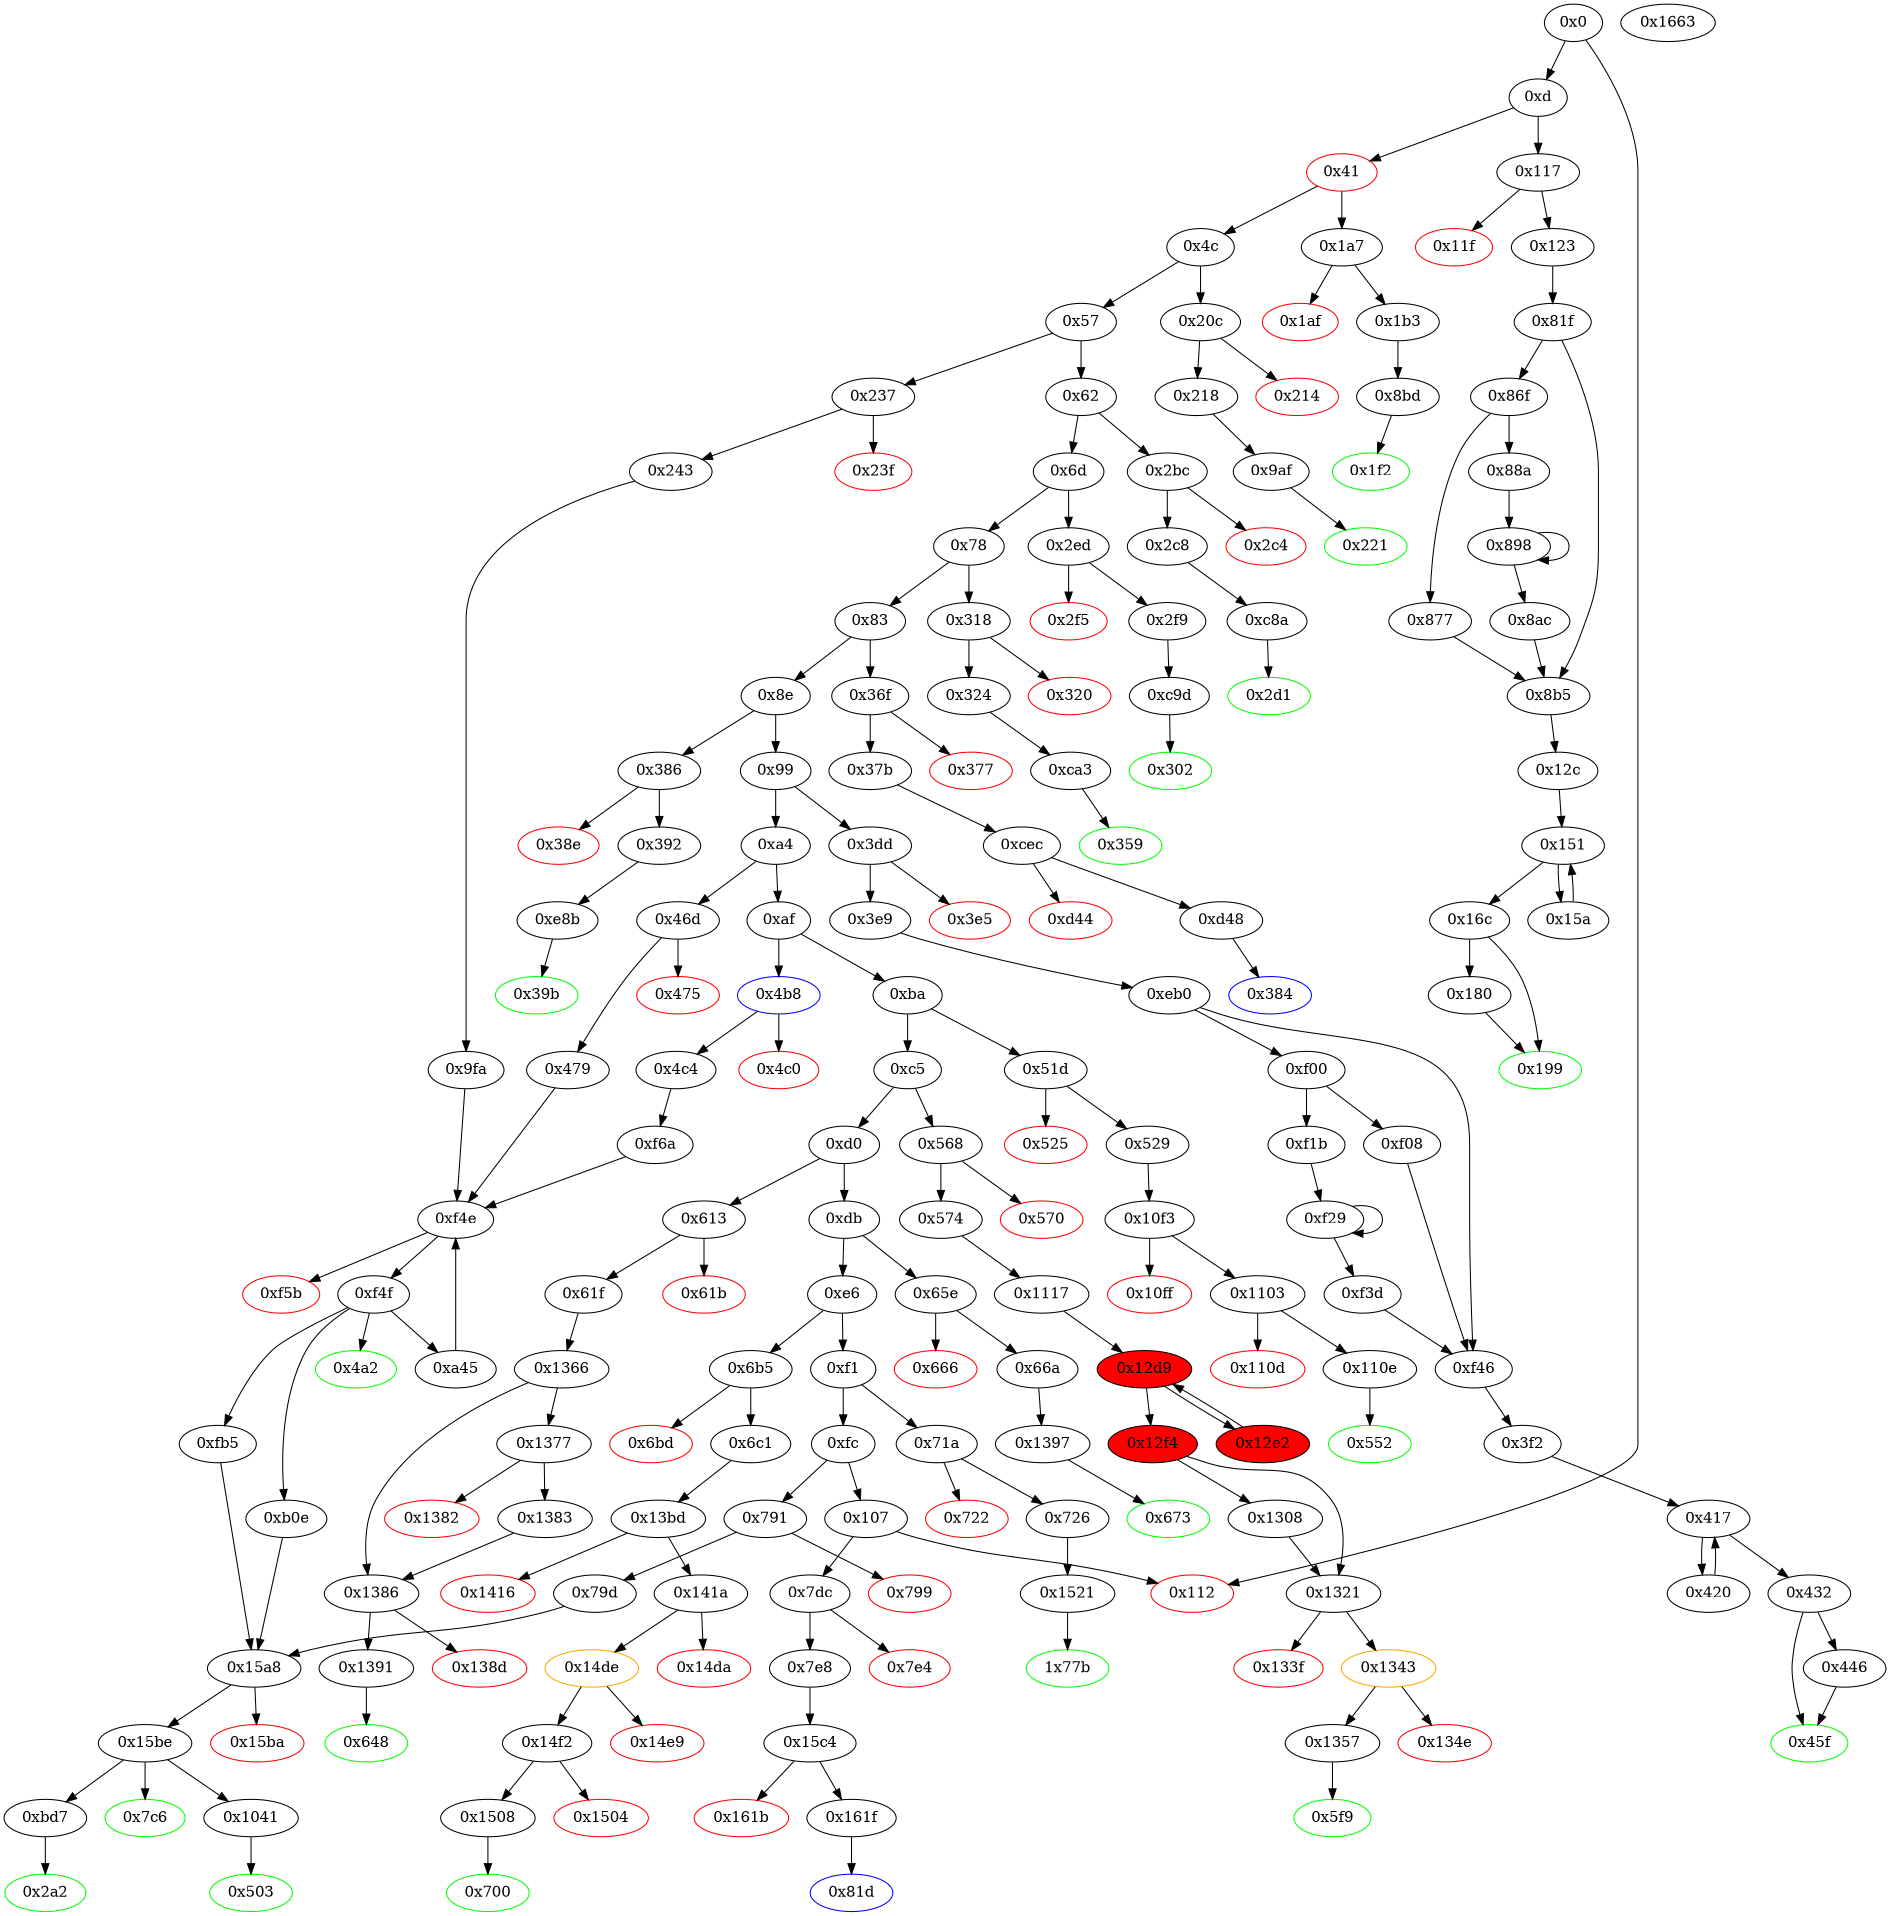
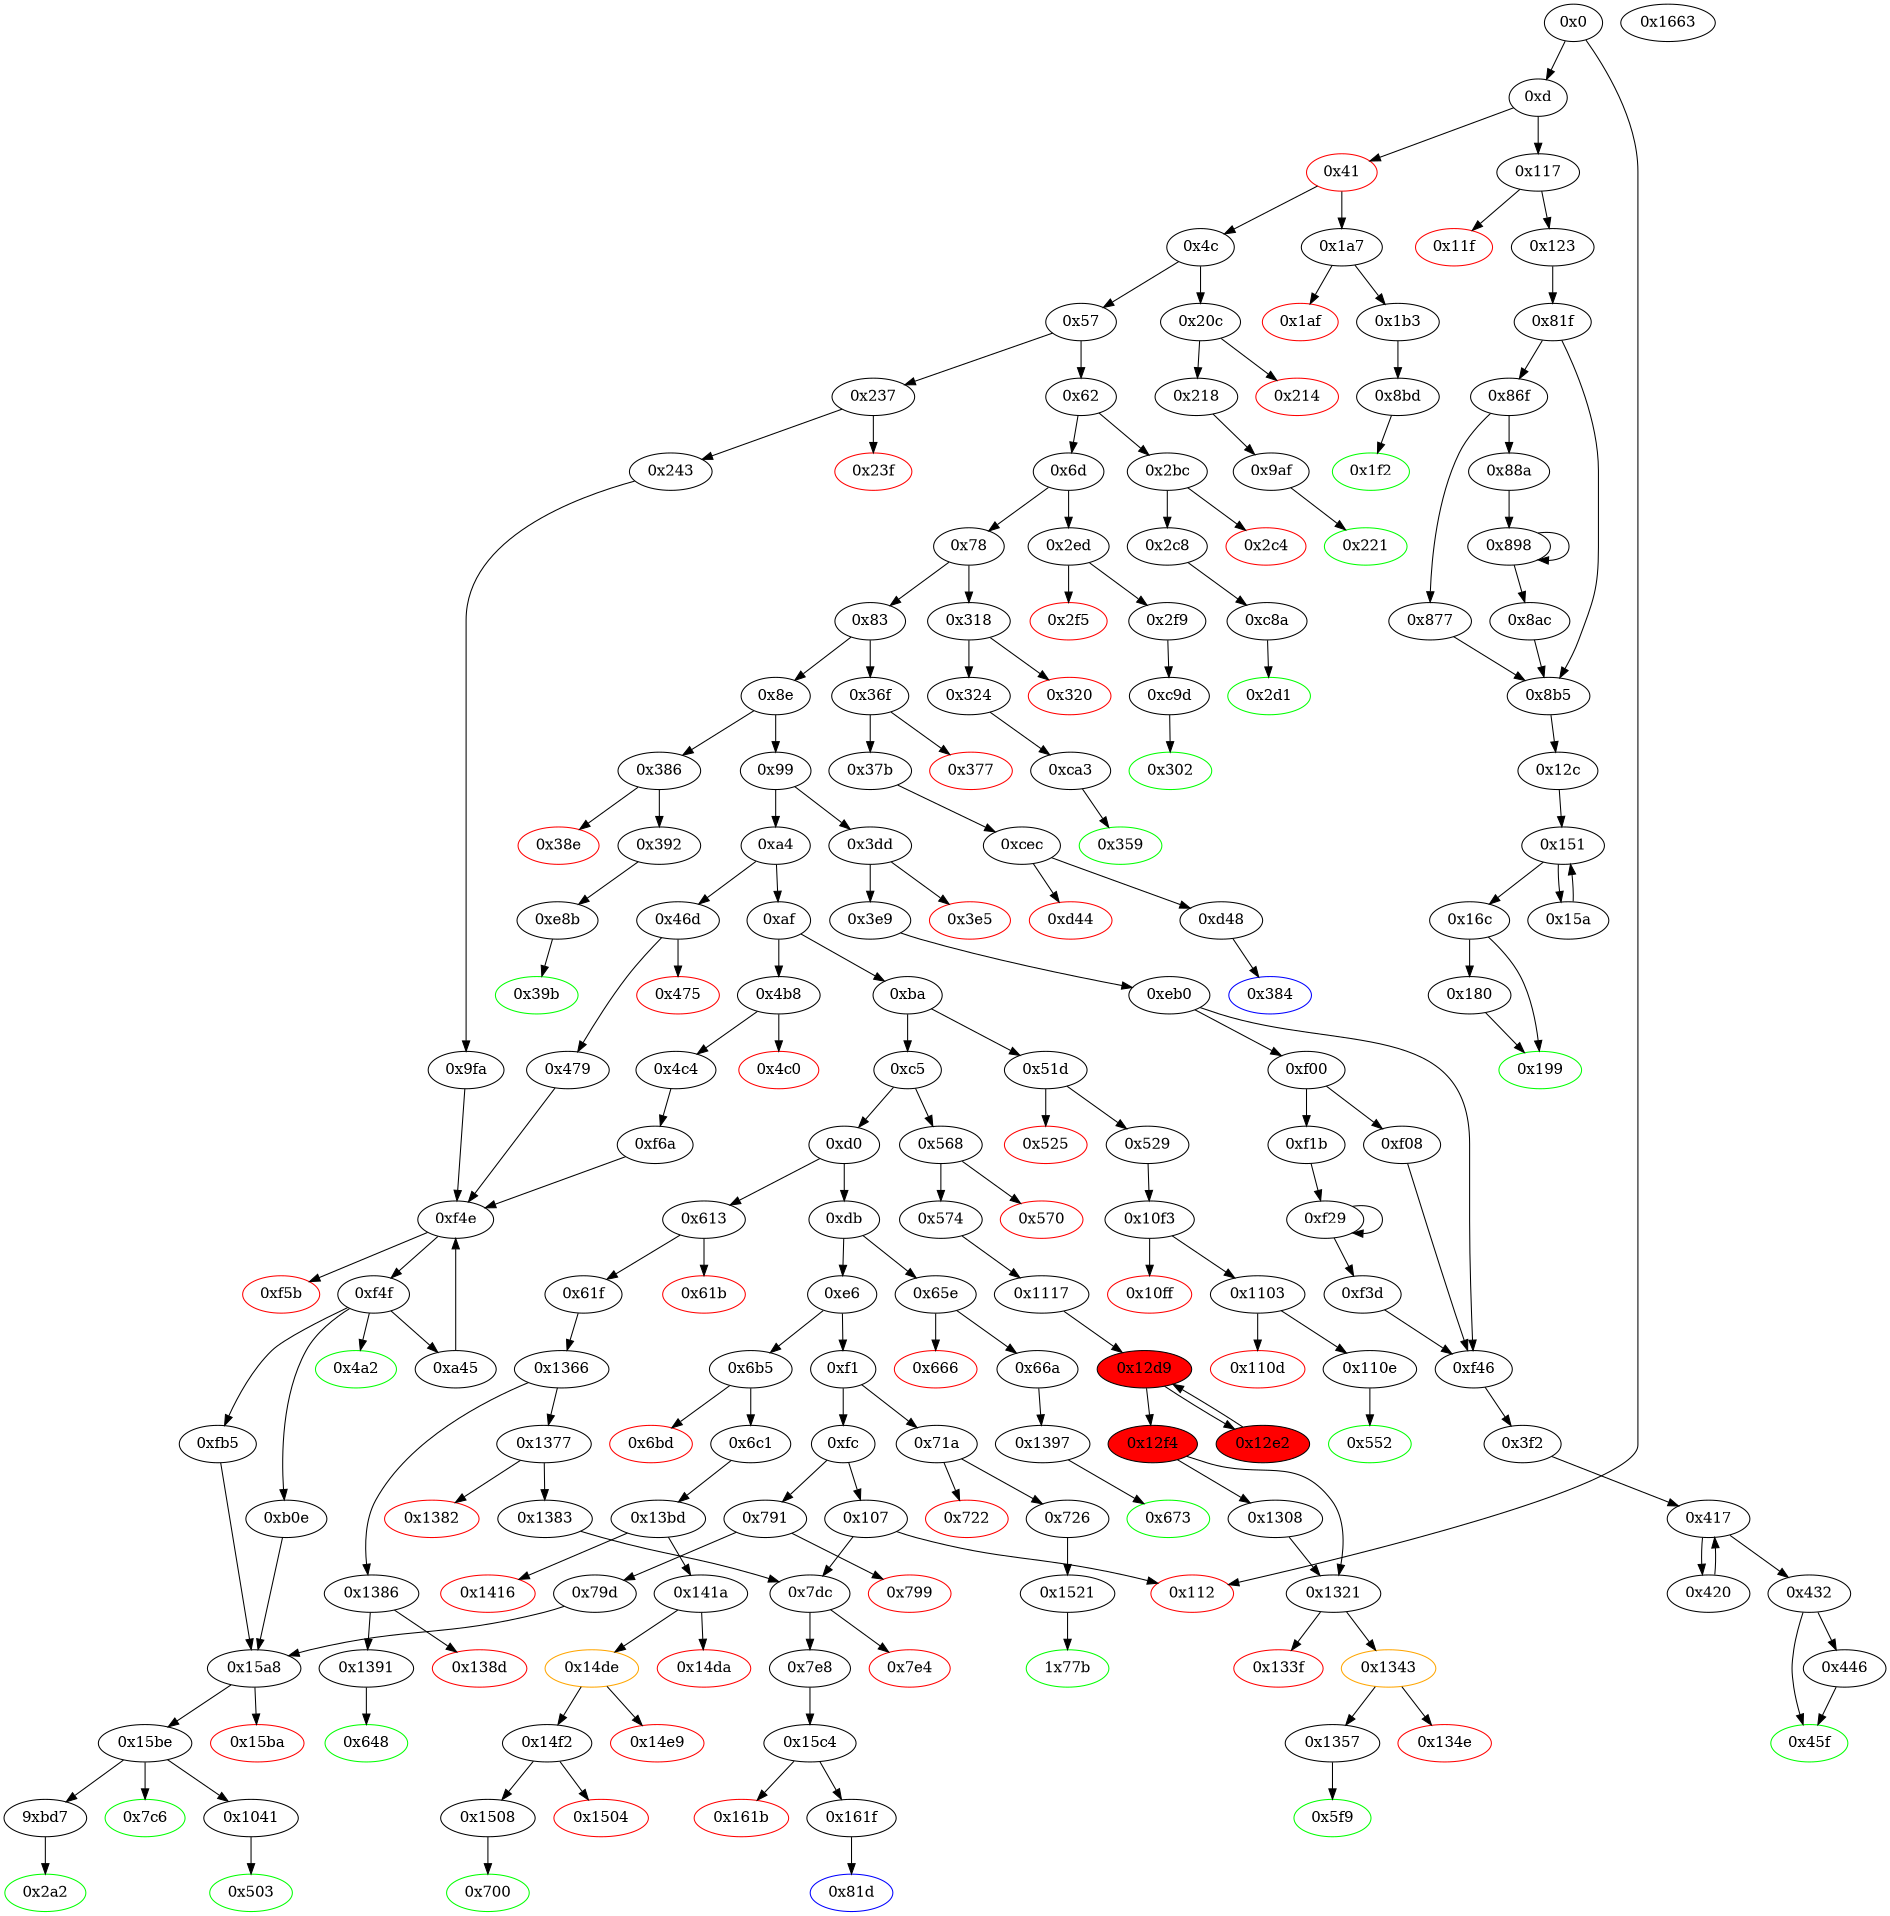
node "0x4b8": color blue -> black
edge "0x1383" -> "0x1386": now "0x1383" -> "0x7dc"
node "0xbd7": label "0xbd7" -> "9xbd7"
